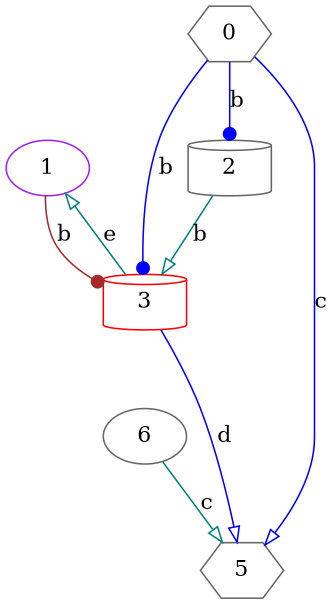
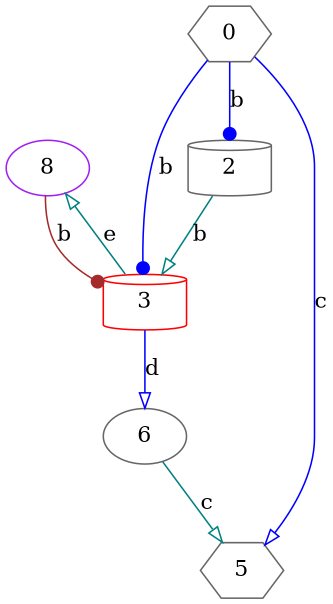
node "1": label "1" -> "8"
edge "3" -> "5": now "3" -> "6"
